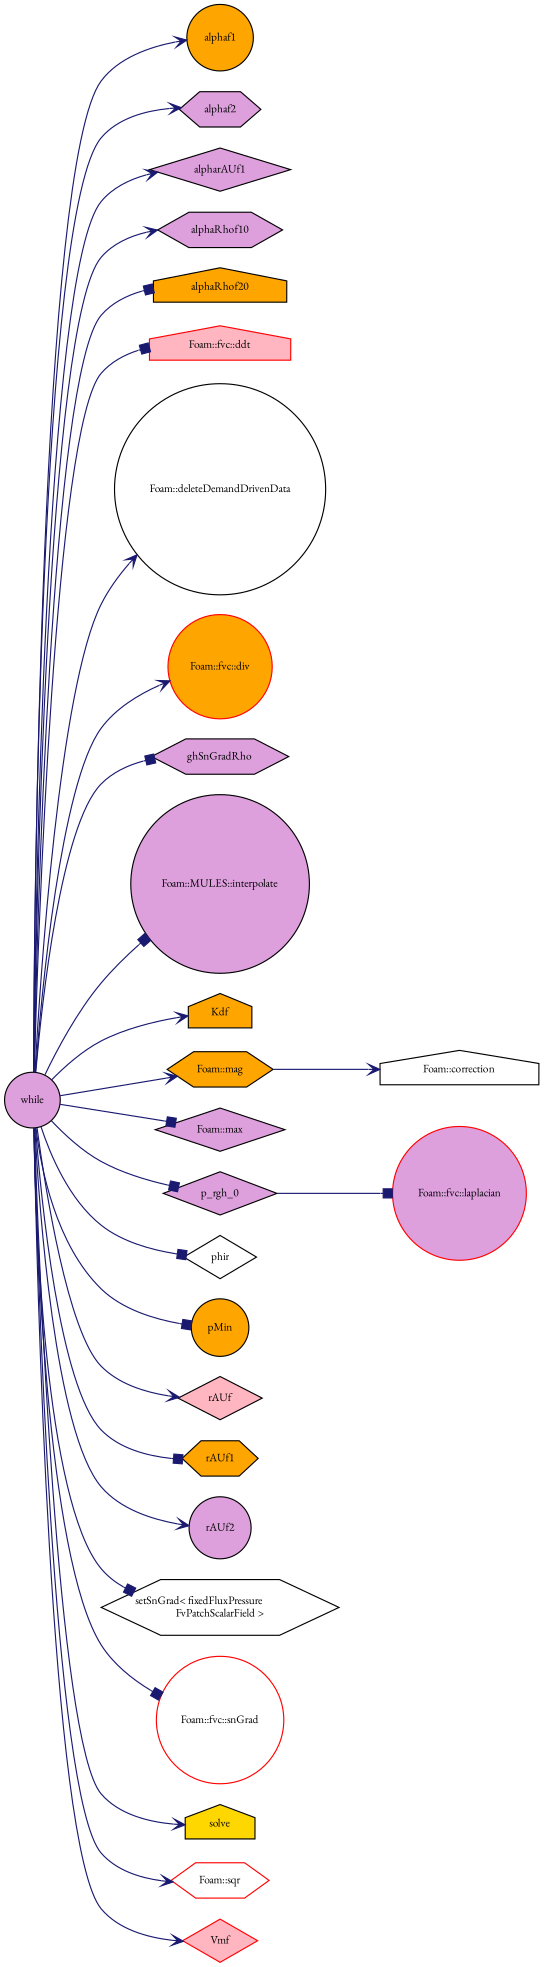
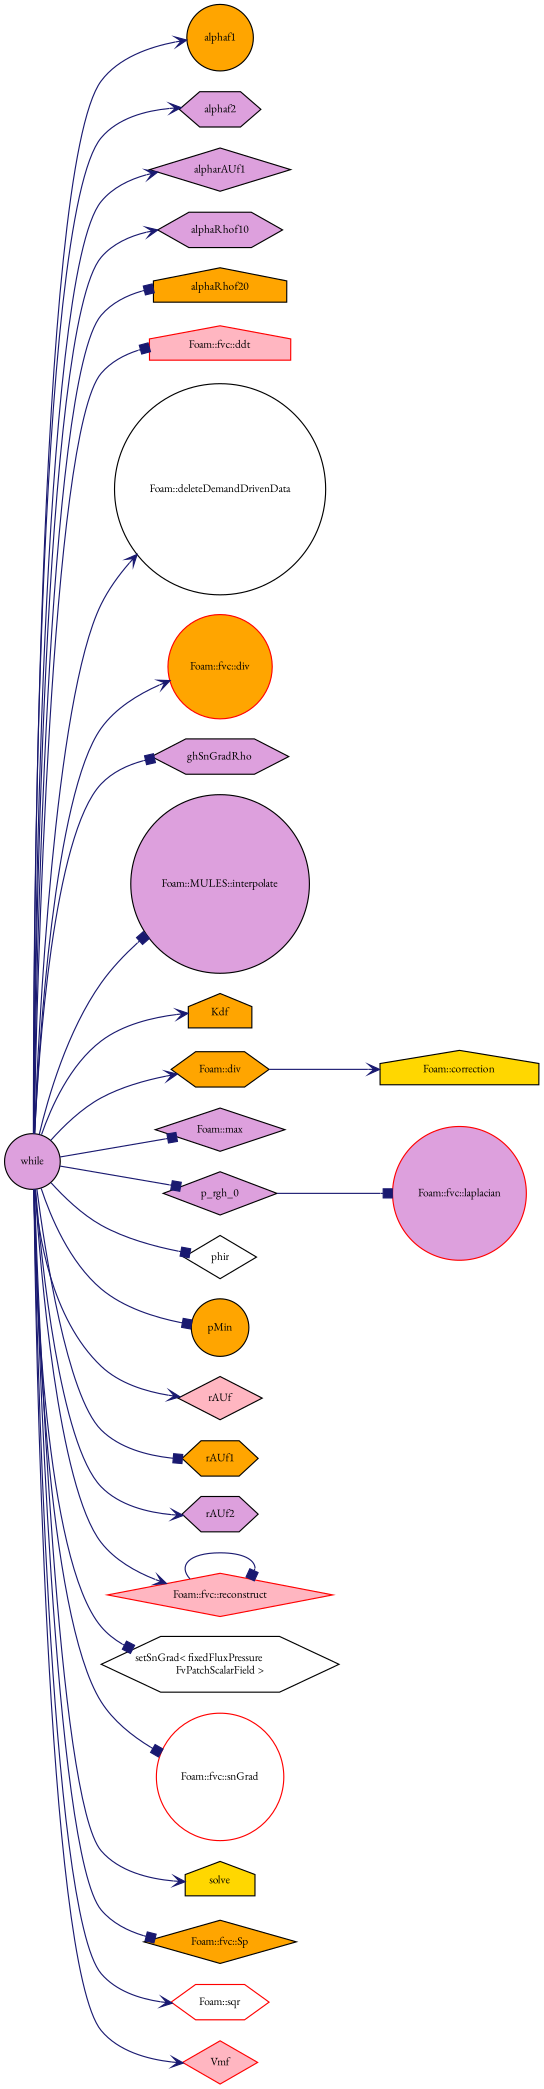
node "Foam::mag": label "Foam::mag" -> "Foam::div"
node "Foam::correction": fillcolor white -> gold
node "rAUf2": shape circle -> hexagon
node "Foam::fvc::reconstruct": added
node "Foam::fvc::Sp": added
